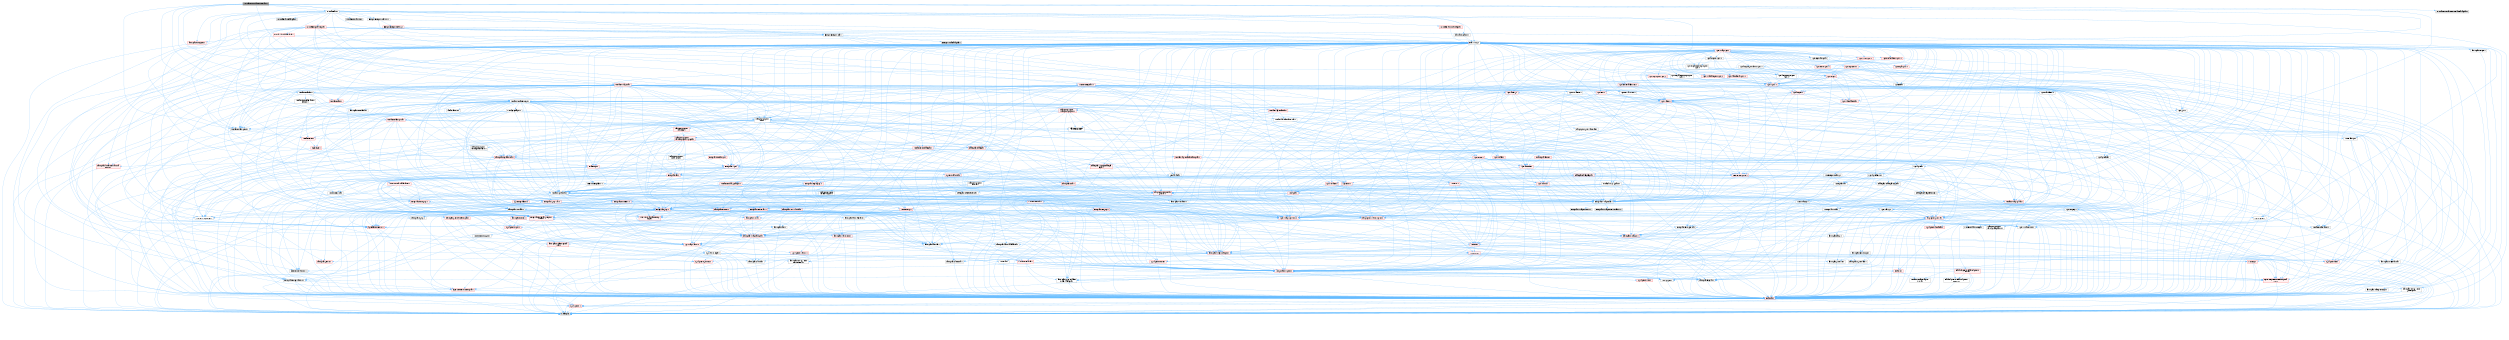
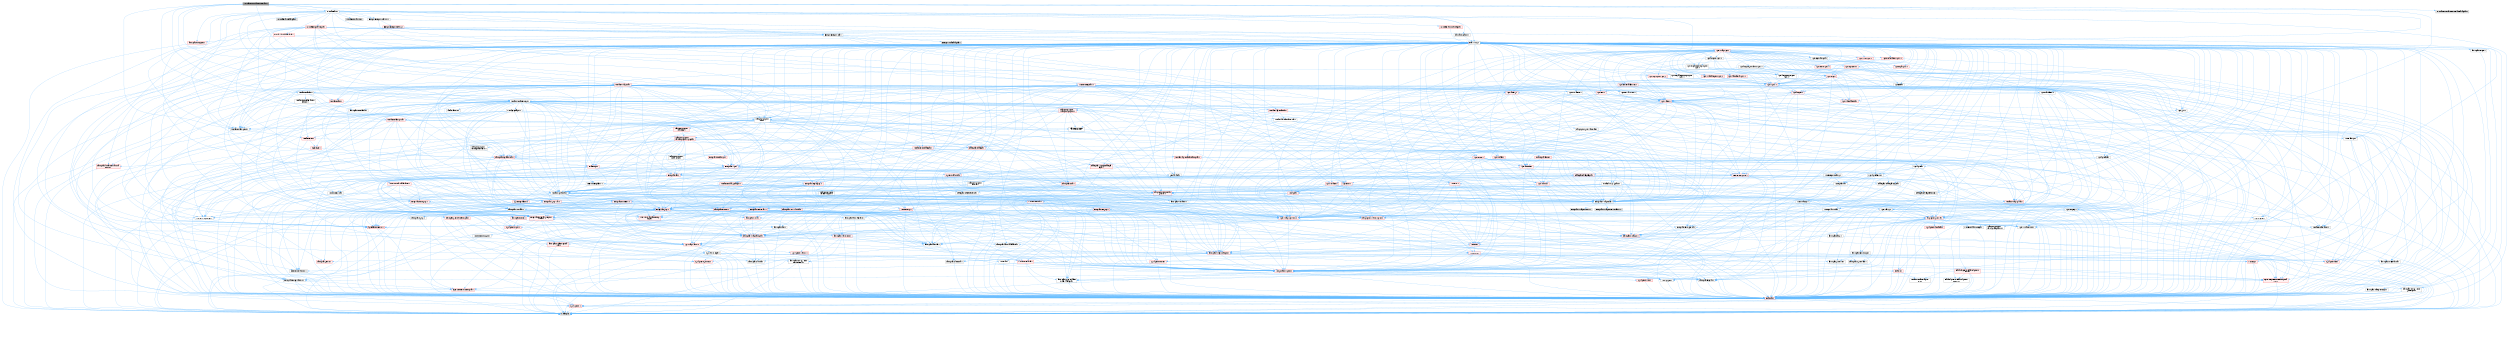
node "UObject/UObjectHierarchy Invoke.h": label "UObject/UObjectHierarchy Invoke.h" -> "UObject/UObjectHierarchy Fwd.h"
